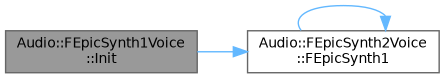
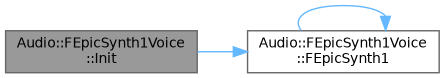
node "Audio::FEpicSynth2Voice ::FEpicSynth1": label "Audio::FEpicSynth2Voice ::FEpicSynth1" -> "Audio::FEpicSynth1Voice ::FEpicSynth1"
